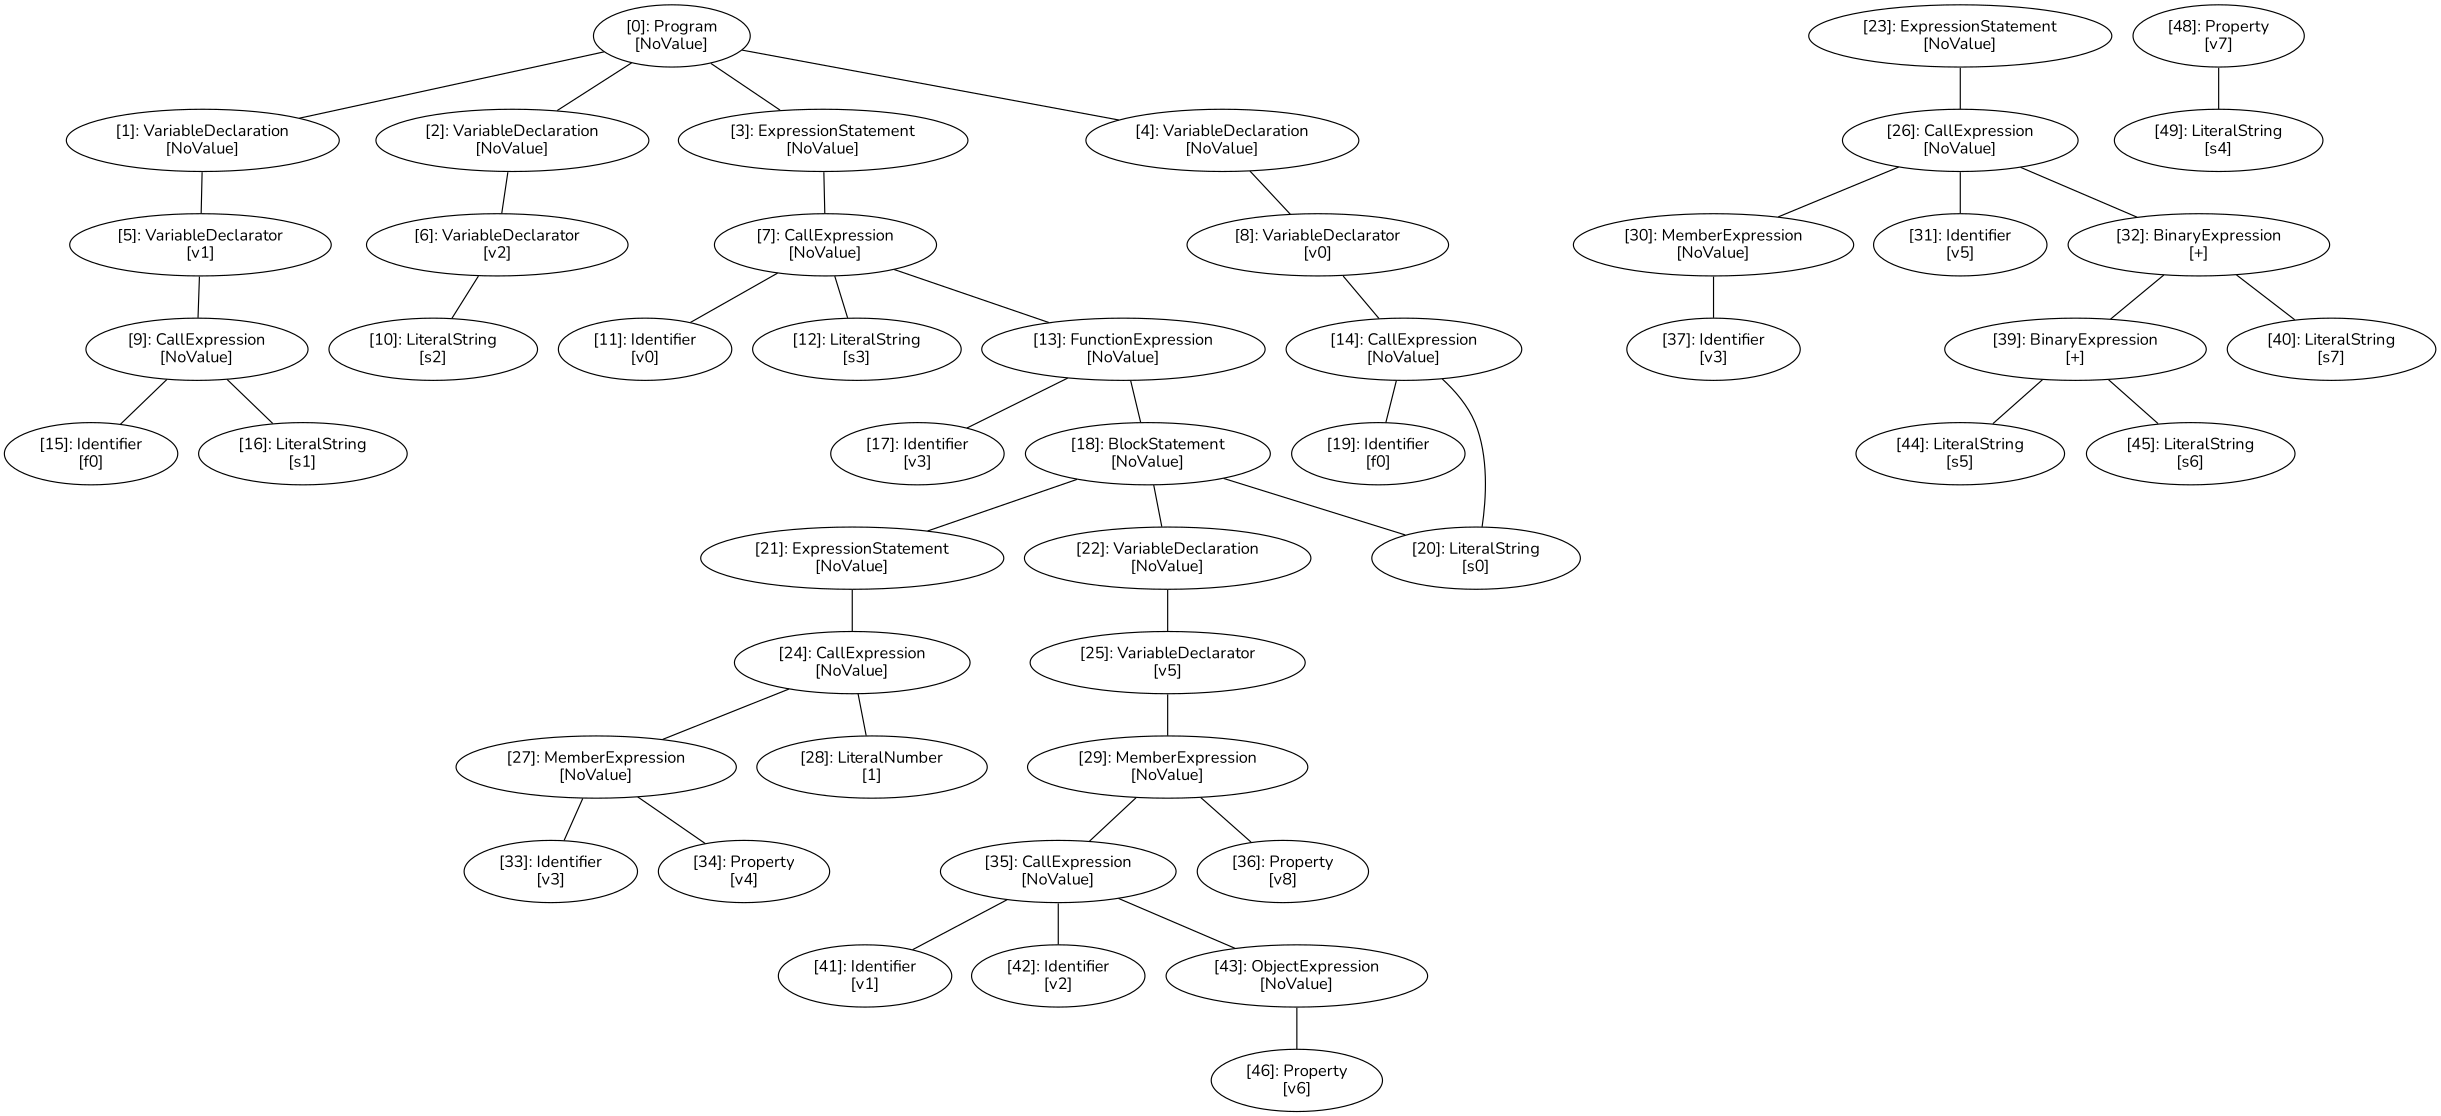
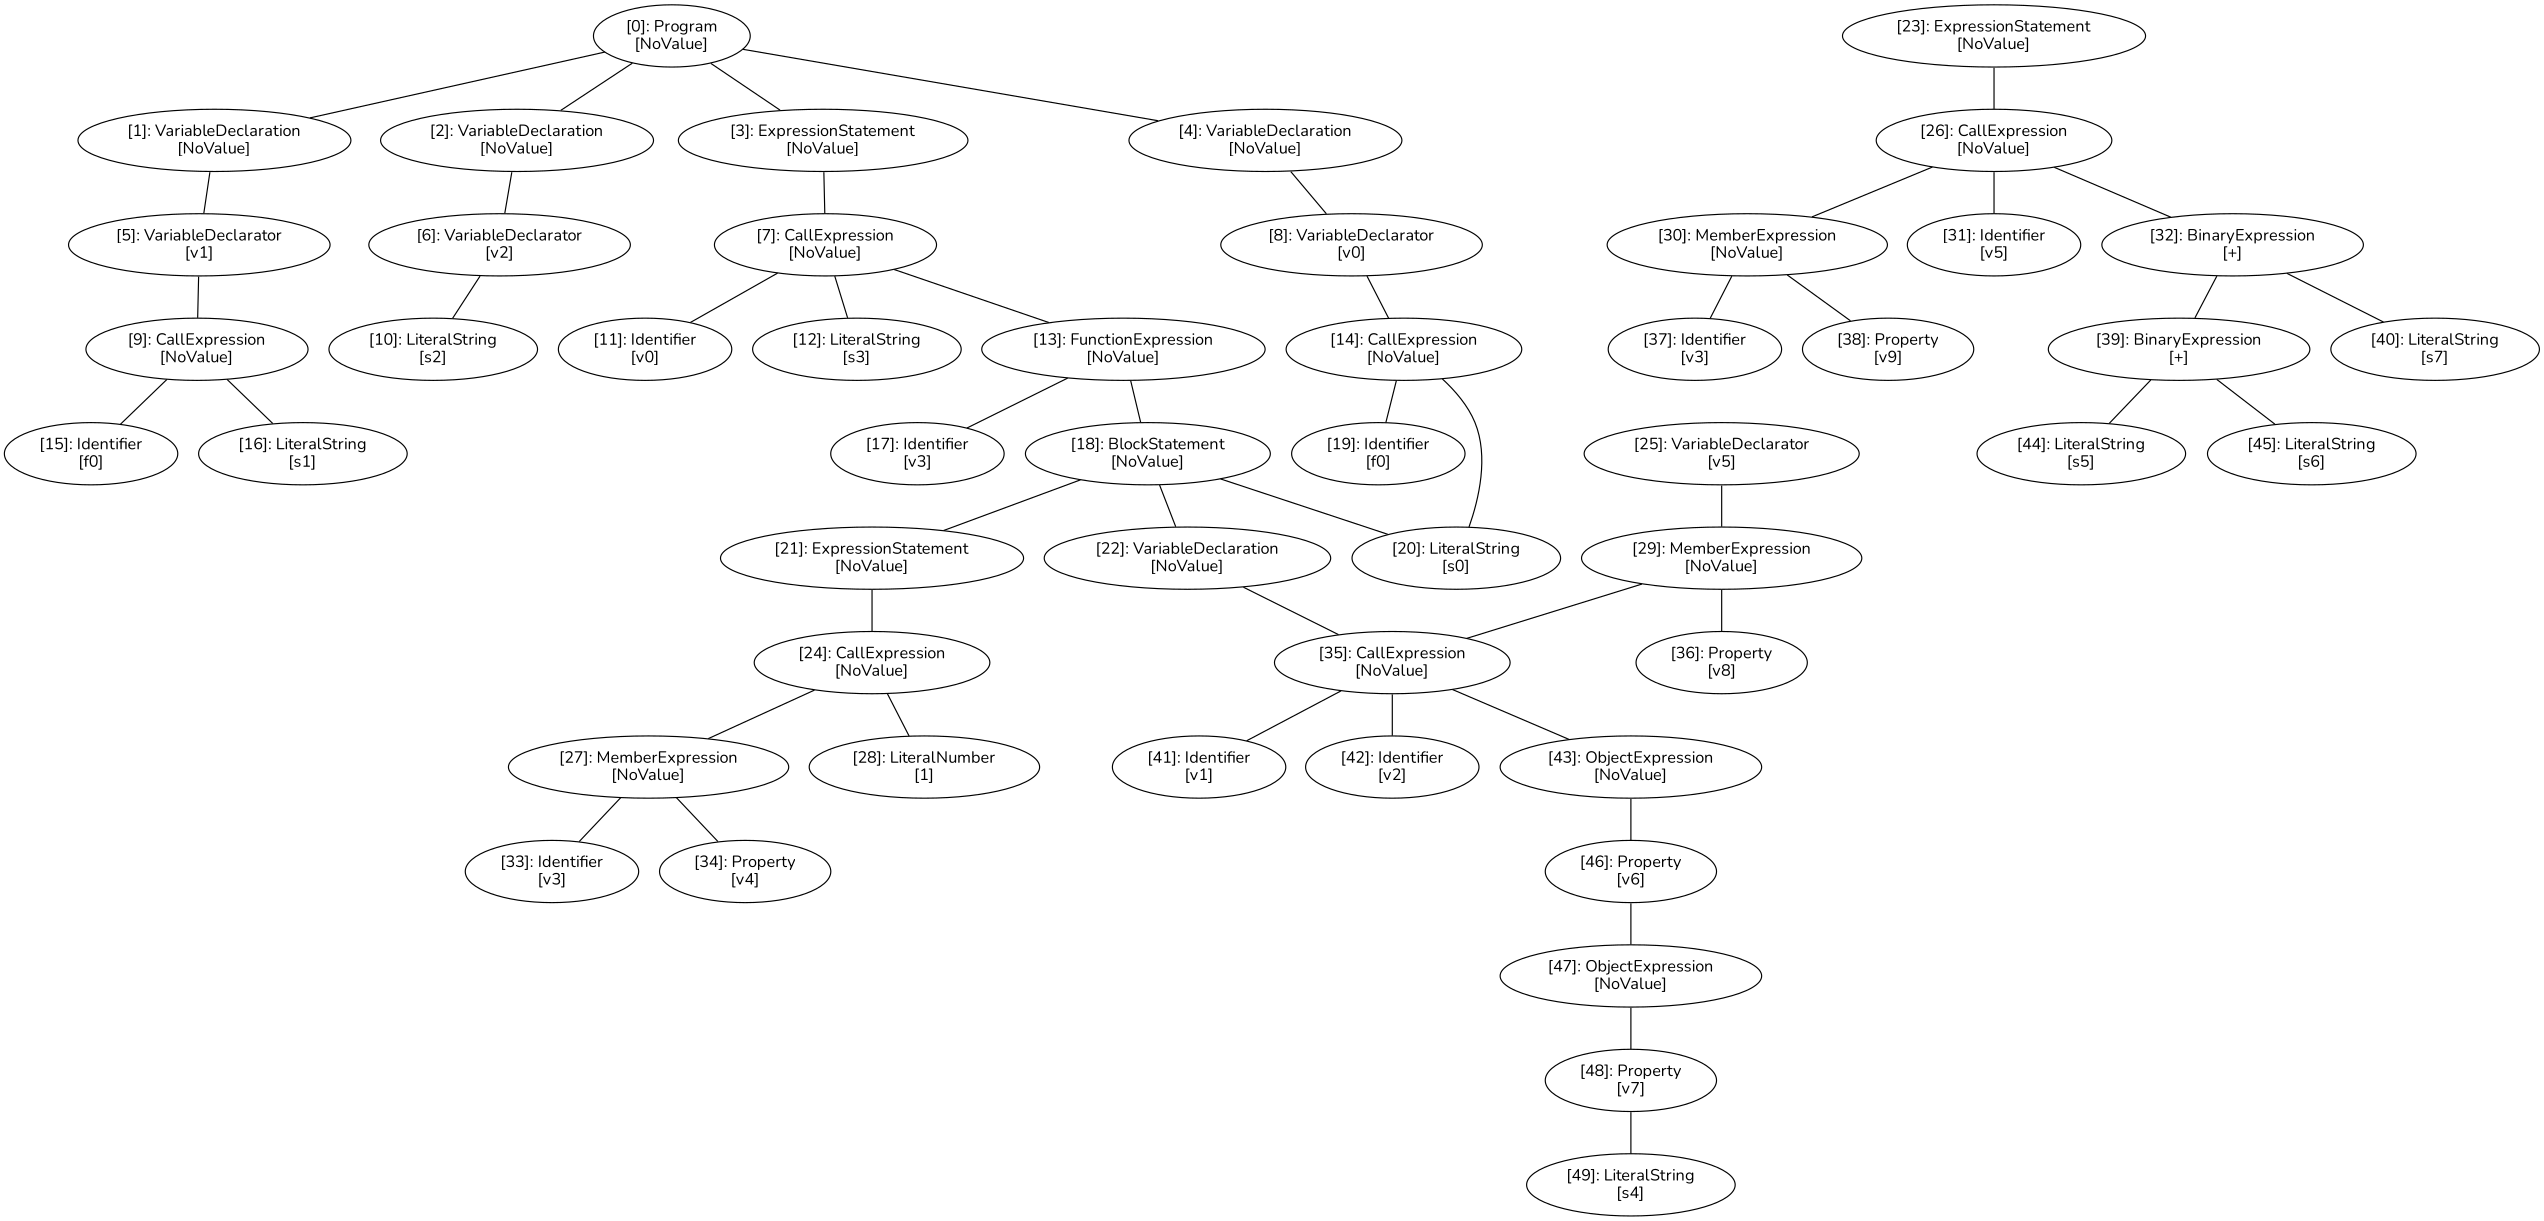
node "[38]: Property [v9]": added
edge "[22]: VariableDeclaration [NoValue]" -- "[25]: VariableDeclarator [v5]": now "[22]: VariableDeclaration [NoValue]" -- "[35]: CallExpression [NoValue]"
node "[47]: ObjectExpression [NoValue]": added
